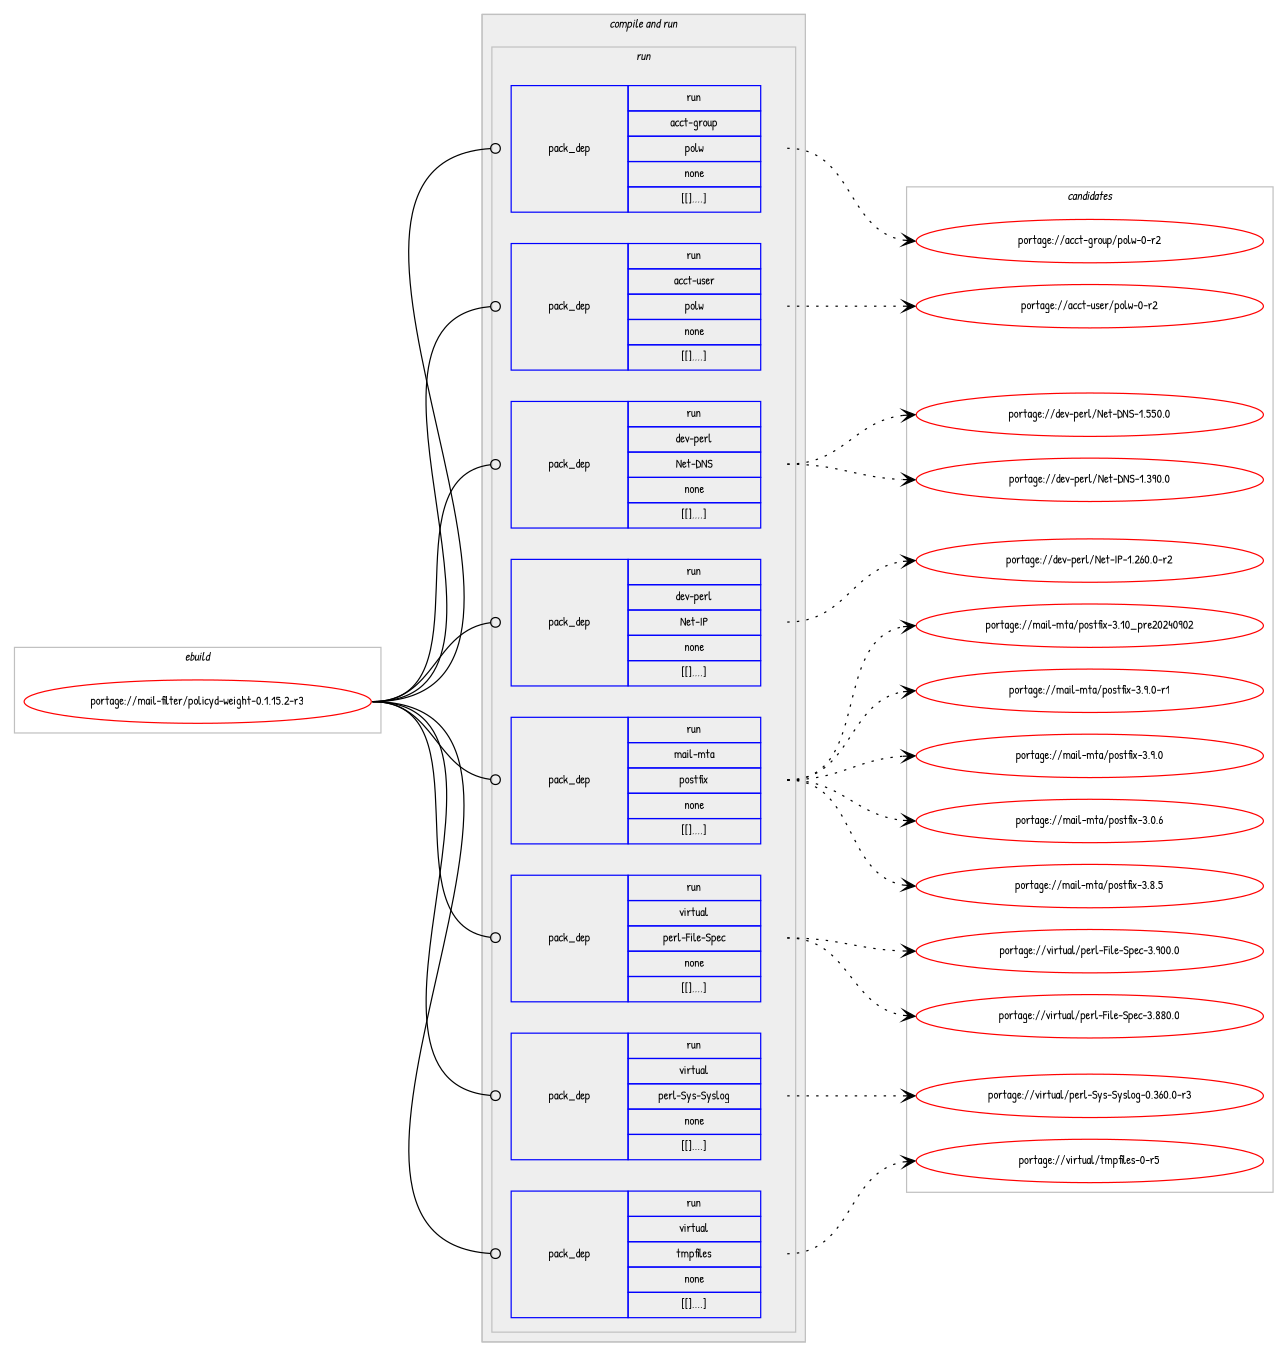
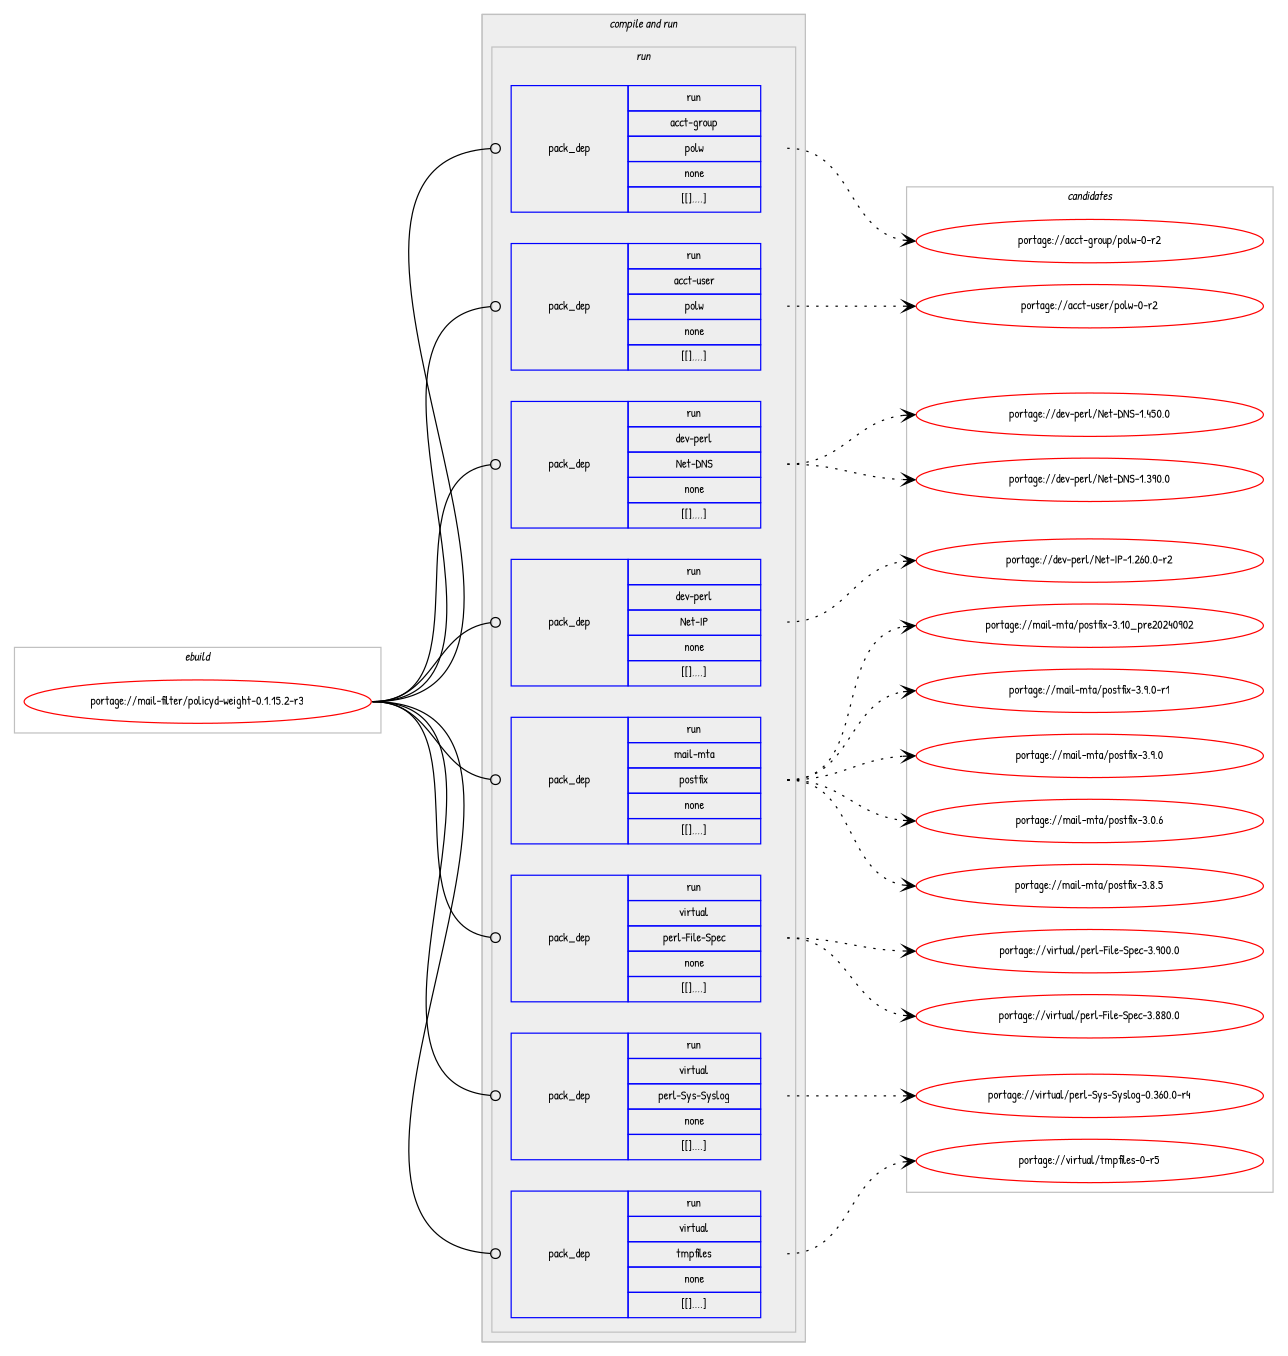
node "portage://dev-perl/Net-DNS-1.550.0": label "portage://dev-perl/Net-DNS-1.550.0" -> "portage://dev-perl/Net-DNS-1.450.0"
node "portage://virtual/perl-Sys-Syslog-0.360.0-r3": label "portage://virtual/perl-Sys-Syslog-0.360.0-r3" -> "portage://virtual/perl-Sys-Syslog-0.360.0-r4"
